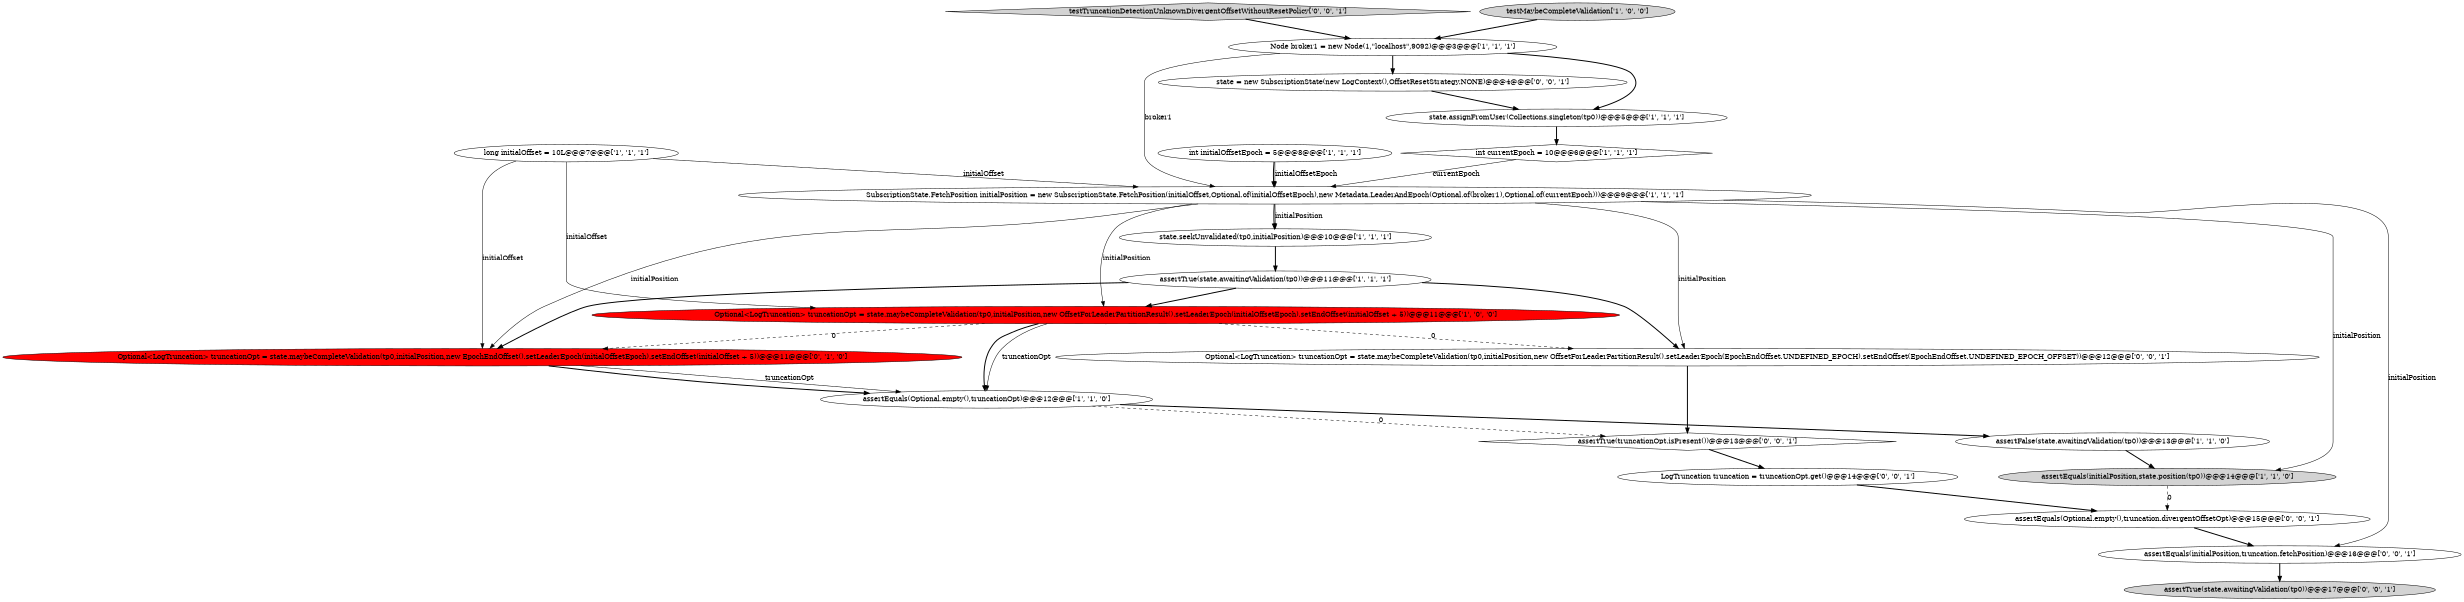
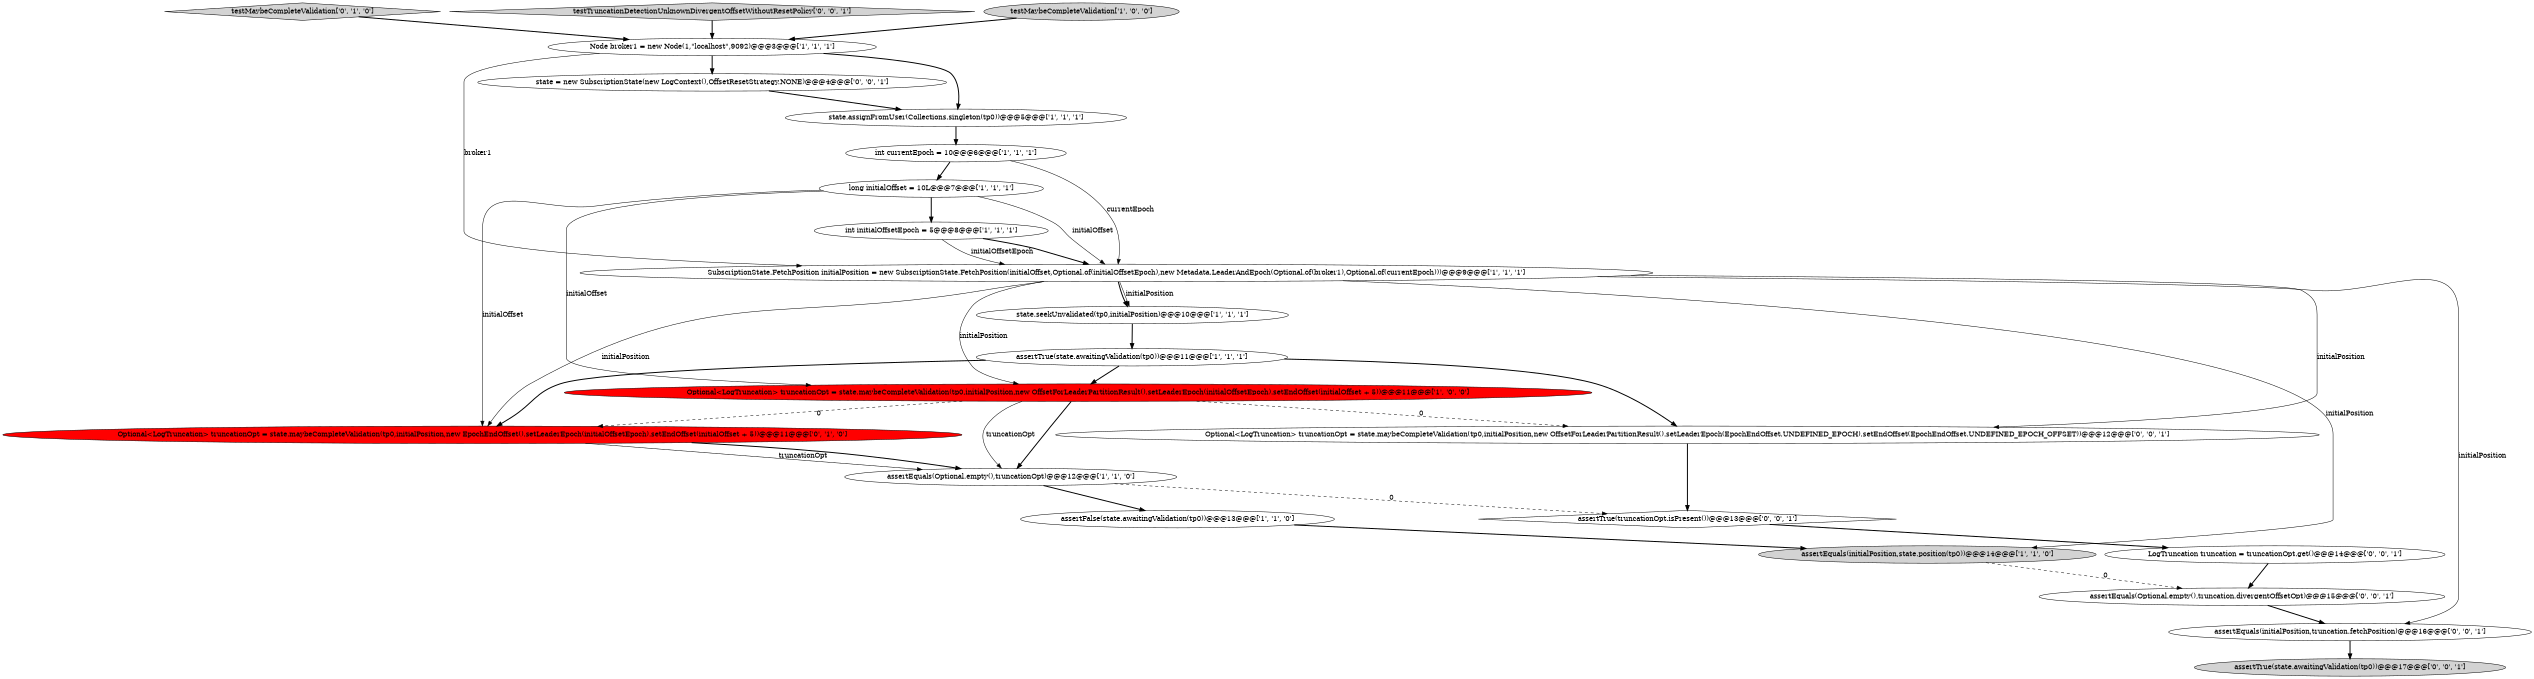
node "testMaybeCompleteValidation['0', '1', '0']": added
node "int currentEpoch = 10@@@6@@@['1', '1', '1']": shape diamond -> ellipse
edge "int currentEpoch = 10@@@6@@@['1', '1', '1']" -> "long initialOffset = 10L@@@7@@@['1', '1', '1']": added
edge "long initialOffset = 10L@@@7@@@['1', '1', '1']" -> "int initialOffsetEpoch = 5@@@8@@@['1', '1', '1']": added
